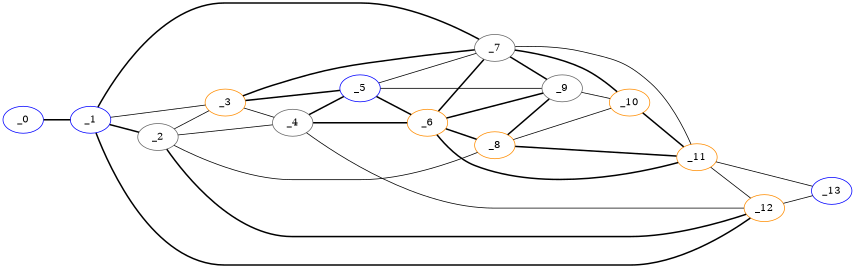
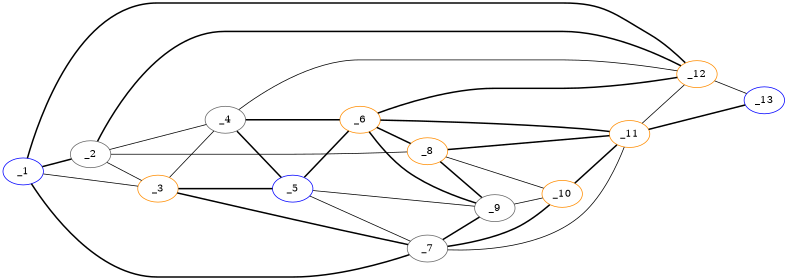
edge "_7" -- "_6": now "_12" -- "_6"
node "_0": removed
edge "_11" -- "_13": style solid -> bold
